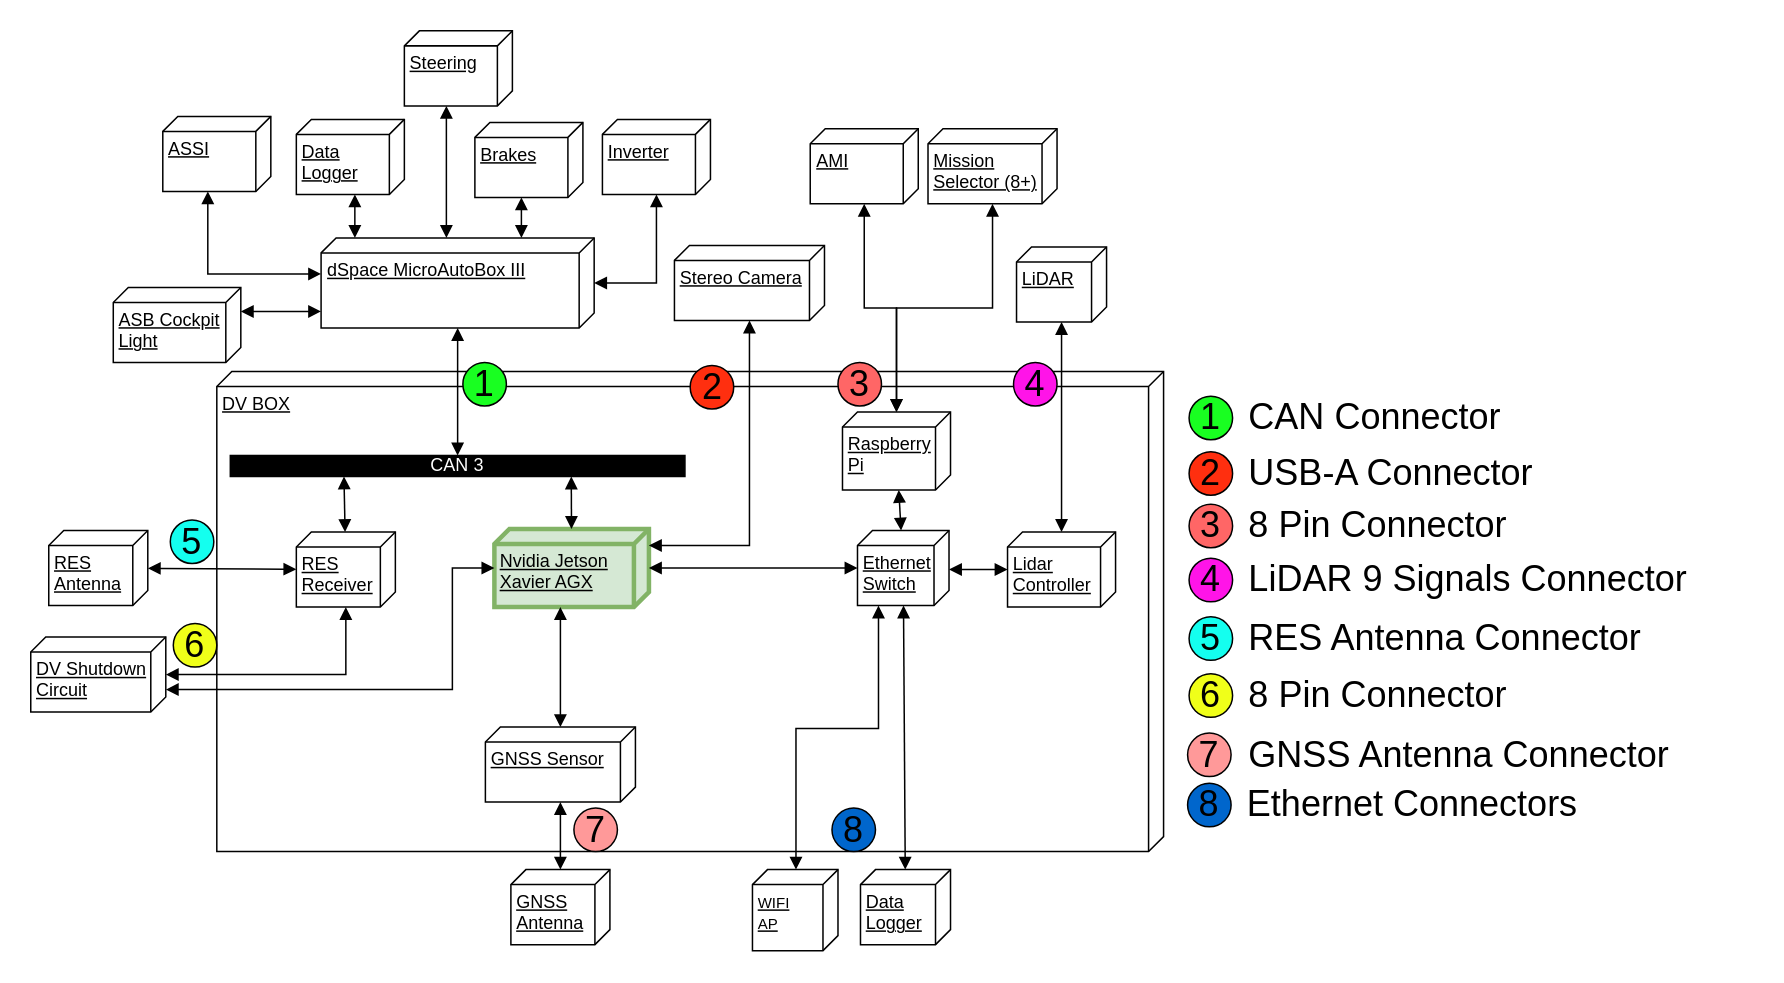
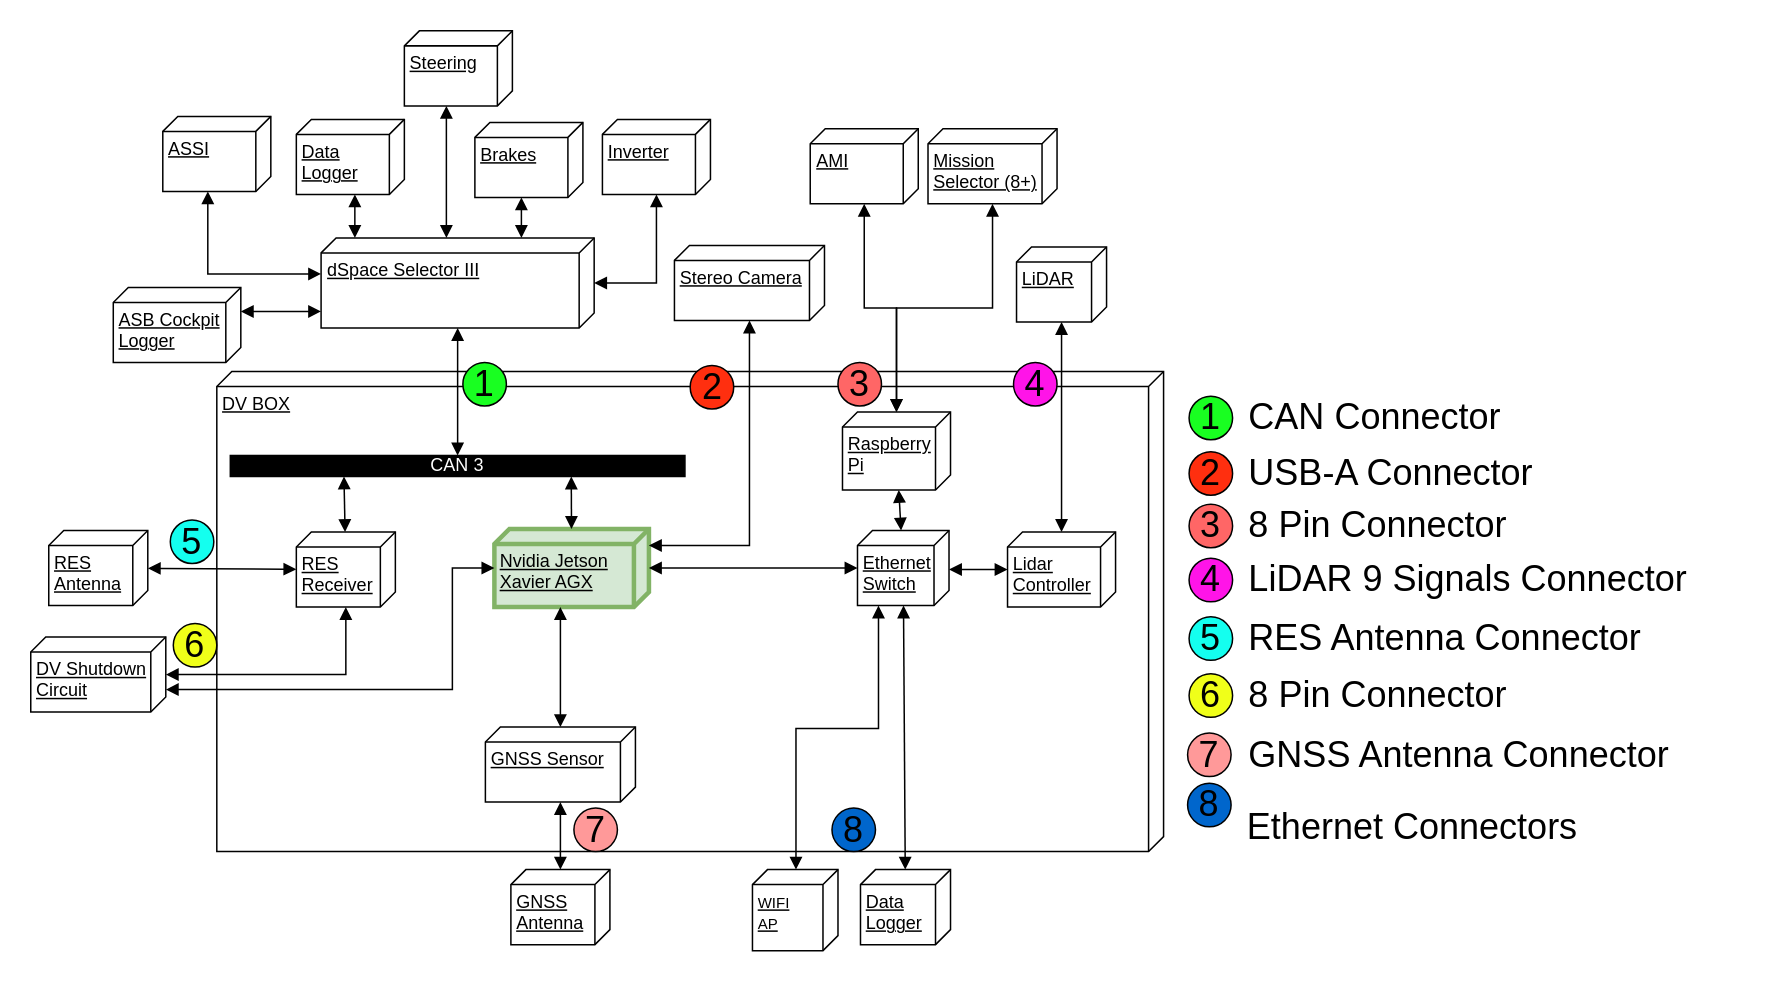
node "dSpace MicroAutoBox III": label "dSpace MicroAutoBox III" -> "dSpace Selector III"
node "ASB Cockpit Light": label "ASB Cockpit Light" -> "ASB Cockpit Logger"
node "Ethernet Connectors": moved (1419, 805) -> (1419, 827)
